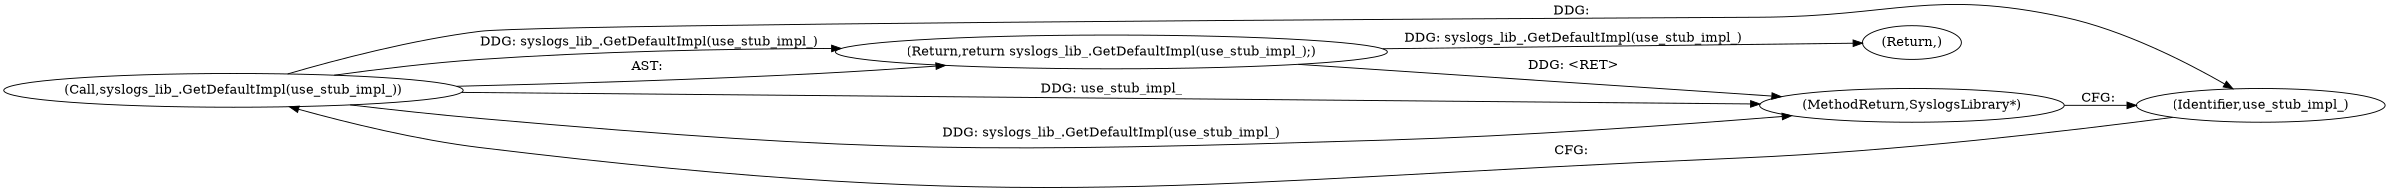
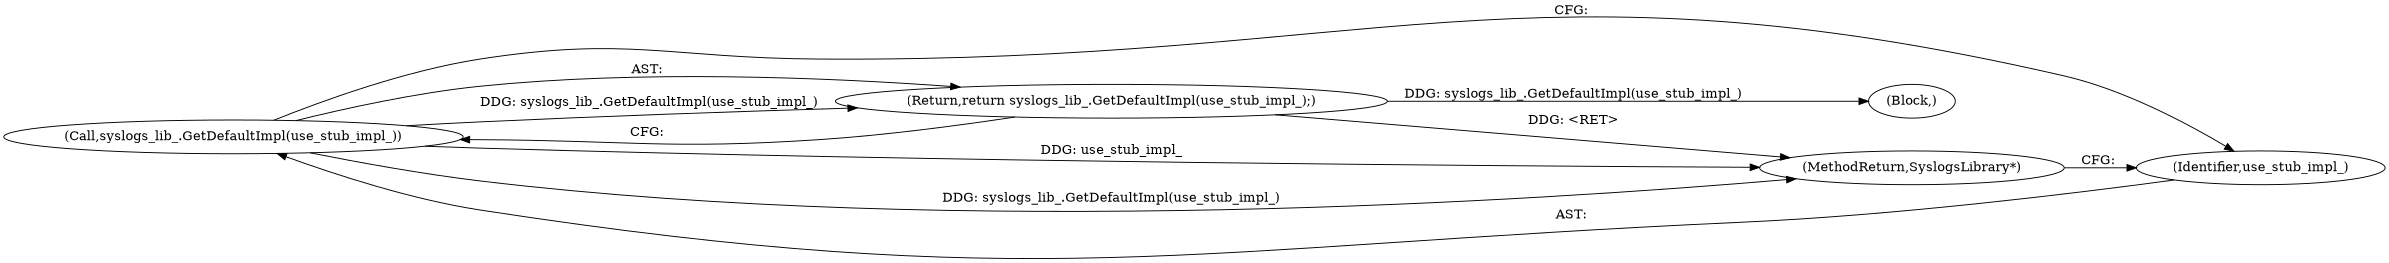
edge "(Call,syslogs_lib_.GetDefaultImpl(use_stub_impl_))" -> "(Identifier,use_stub_impl_)": label "DDG: " -> "CFG: "
node "(Return,)": label "(Return,)" -> "(Block,)"
edge "(Return,return syslogs_lib_.GetDefaultImpl(use_stub_impl_);)" -> "(Call,syslogs_lib_.GetDefaultImpl(use_stub_impl_))": added, label "CFG:"
edge "(Identifier,use_stub_impl_)" -> "(Call,syslogs_lib_.GetDefaultImpl(use_stub_impl_))": label "CFG: " -> "AST: "
